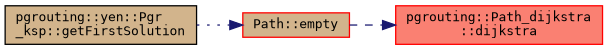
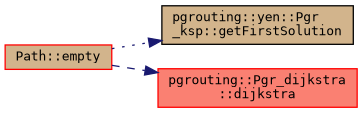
edge "pgrouting::yen::Pgr _ksp::getFirstSolution" -> "Path::empty": reversed
node "pgrouting::Path_dijkstra ::dijkstra": label "pgrouting::Path_dijkstra ::dijkstra" -> "pgrouting::Pgr_dijkstra ::dijkstra"
